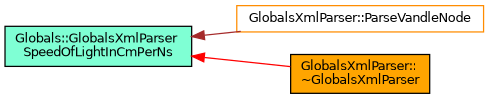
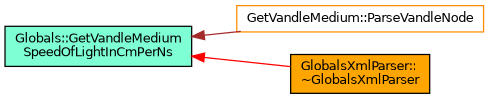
node "GlobalsXmlParser::ParseVandleNode": label "GlobalsXmlParser::ParseVandleNode" -> "GetVandleMedium::ParseVandleNode"
node "Globals::GlobalsXmlParser SpeedOfLightInCmPerNs": label "Globals::GlobalsXmlParser SpeedOfLightInCmPerNs" -> "Globals::GetVandleMedium SpeedOfLightInCmPerNs"
